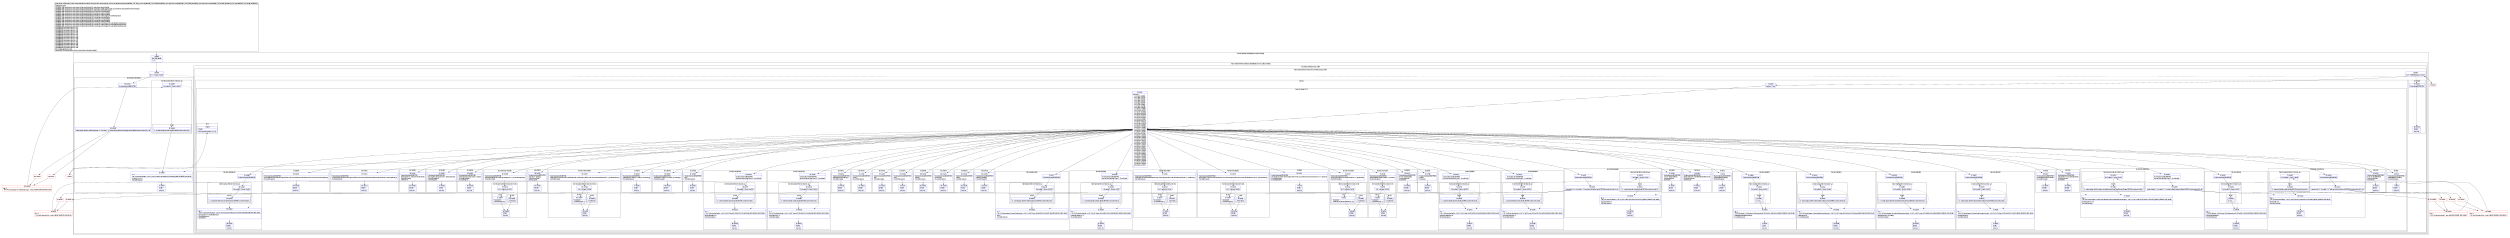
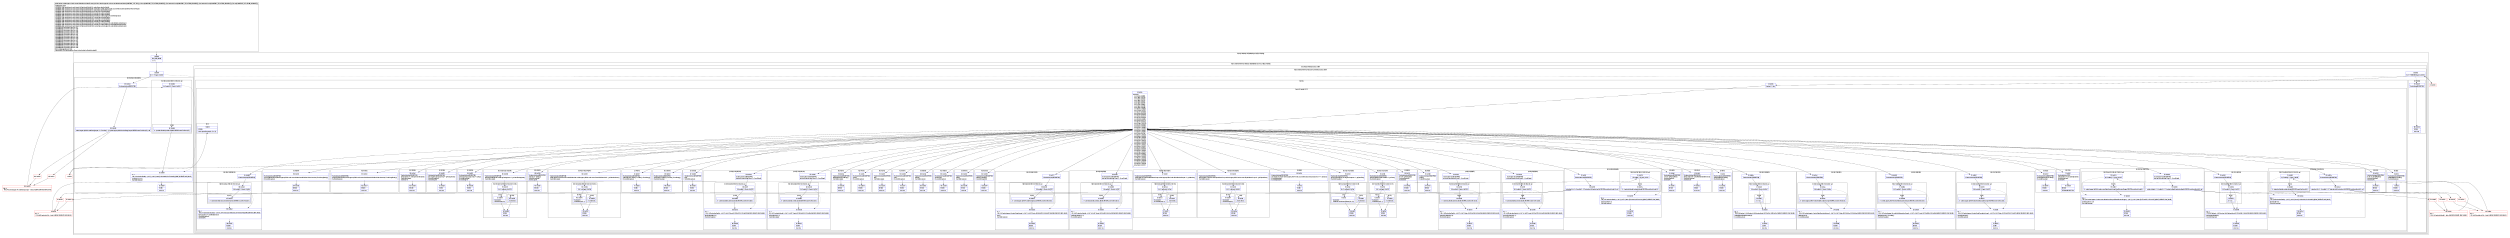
node "17: 0x0047": text "r5.enforceInterface(DESCRIPTOR)" -> "r5.enforceInterface(TYPE)"
node "66: 0x0168": text "r6.previous()" -> "r6.writeNoException()"
node "18: 0x0056": text "return true" -> "isCaptioningEnabled true"
node "101: 0x0231": added
